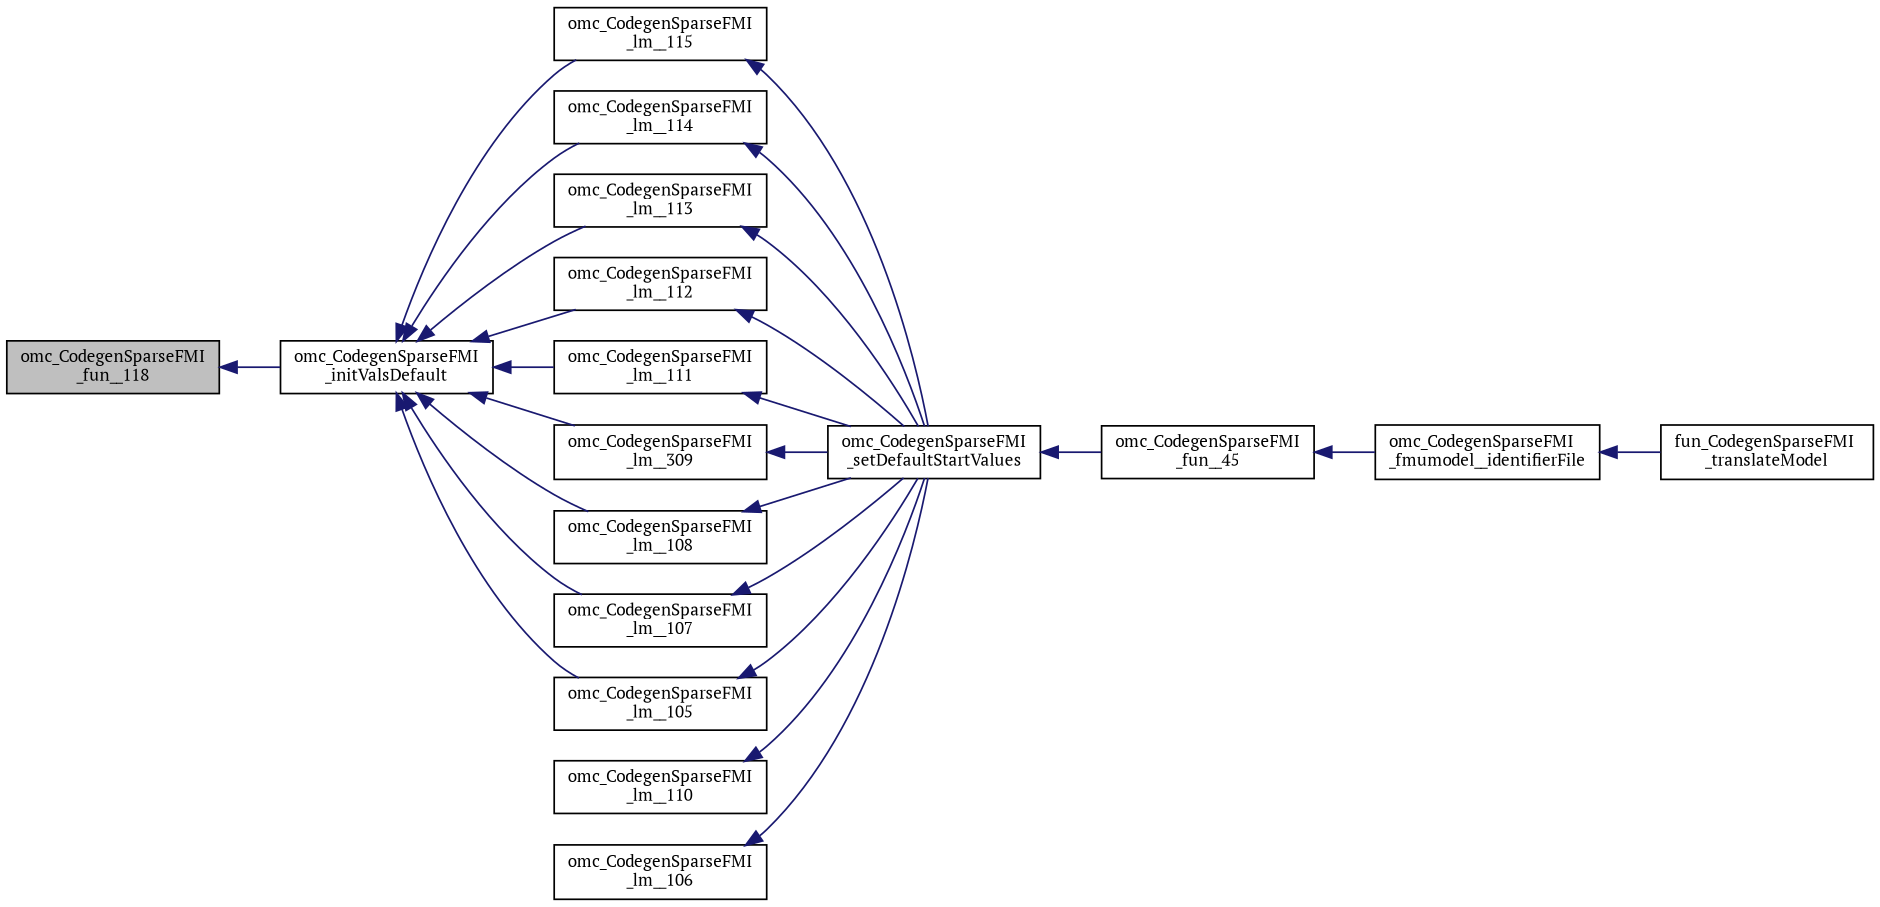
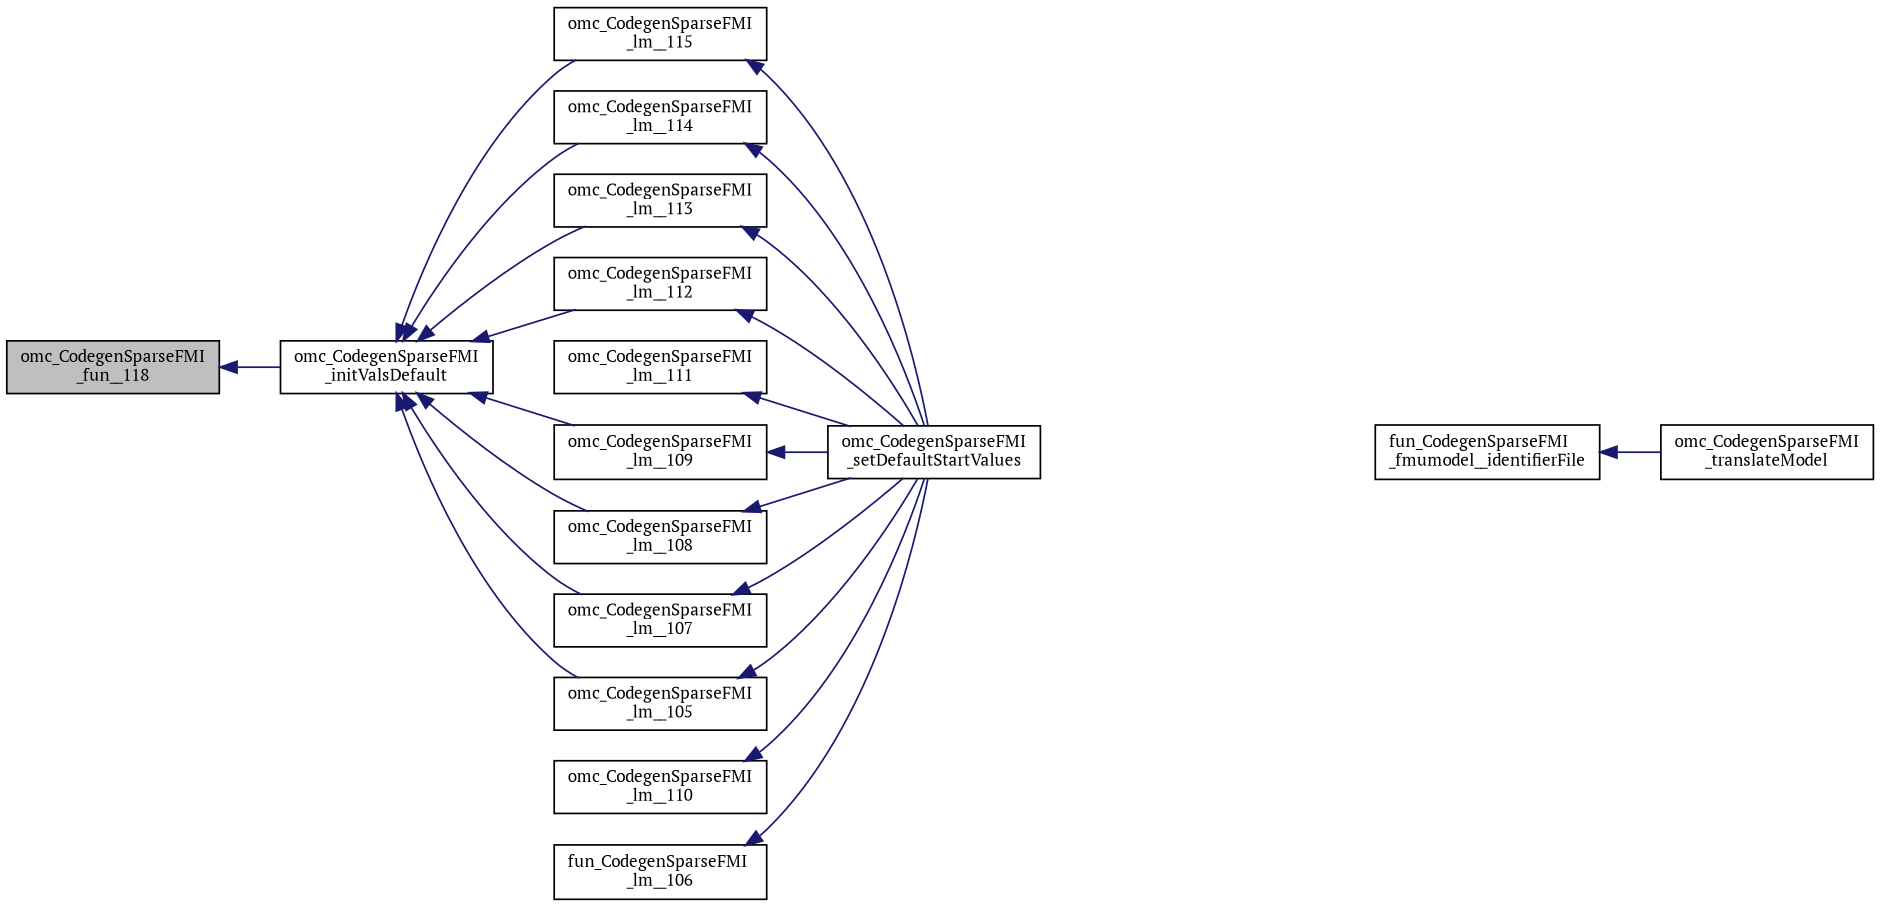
edge "omc_CodegenSparseFMI _lm__111" -> "omc_CodegenSparseFMI _initValsDefault": removed
node "omc_CodegenSparseFMI _lm__309": label "omc_CodegenSparseFMI _lm__309" -> "omc_CodegenSparseFMI _lm__109"
node "omc_CodegenSparseFMI _fun__45": removed
node "omc_CodegenSparseFMI _fmumodel__identifierFile": label "omc_CodegenSparseFMI _fmumodel__identifierFile" -> "fun_CodegenSparseFMI _fmumodel__identifierFile"
node "fun_CodegenSparseFMI _translateModel": label "fun_CodegenSparseFMI _translateModel" -> "omc_CodegenSparseFMI _translateModel"
node "omc_CodegenSparseFMI _lm__106": label "omc_CodegenSparseFMI _lm__106" -> "fun_CodegenSparseFMI _lm__106"
